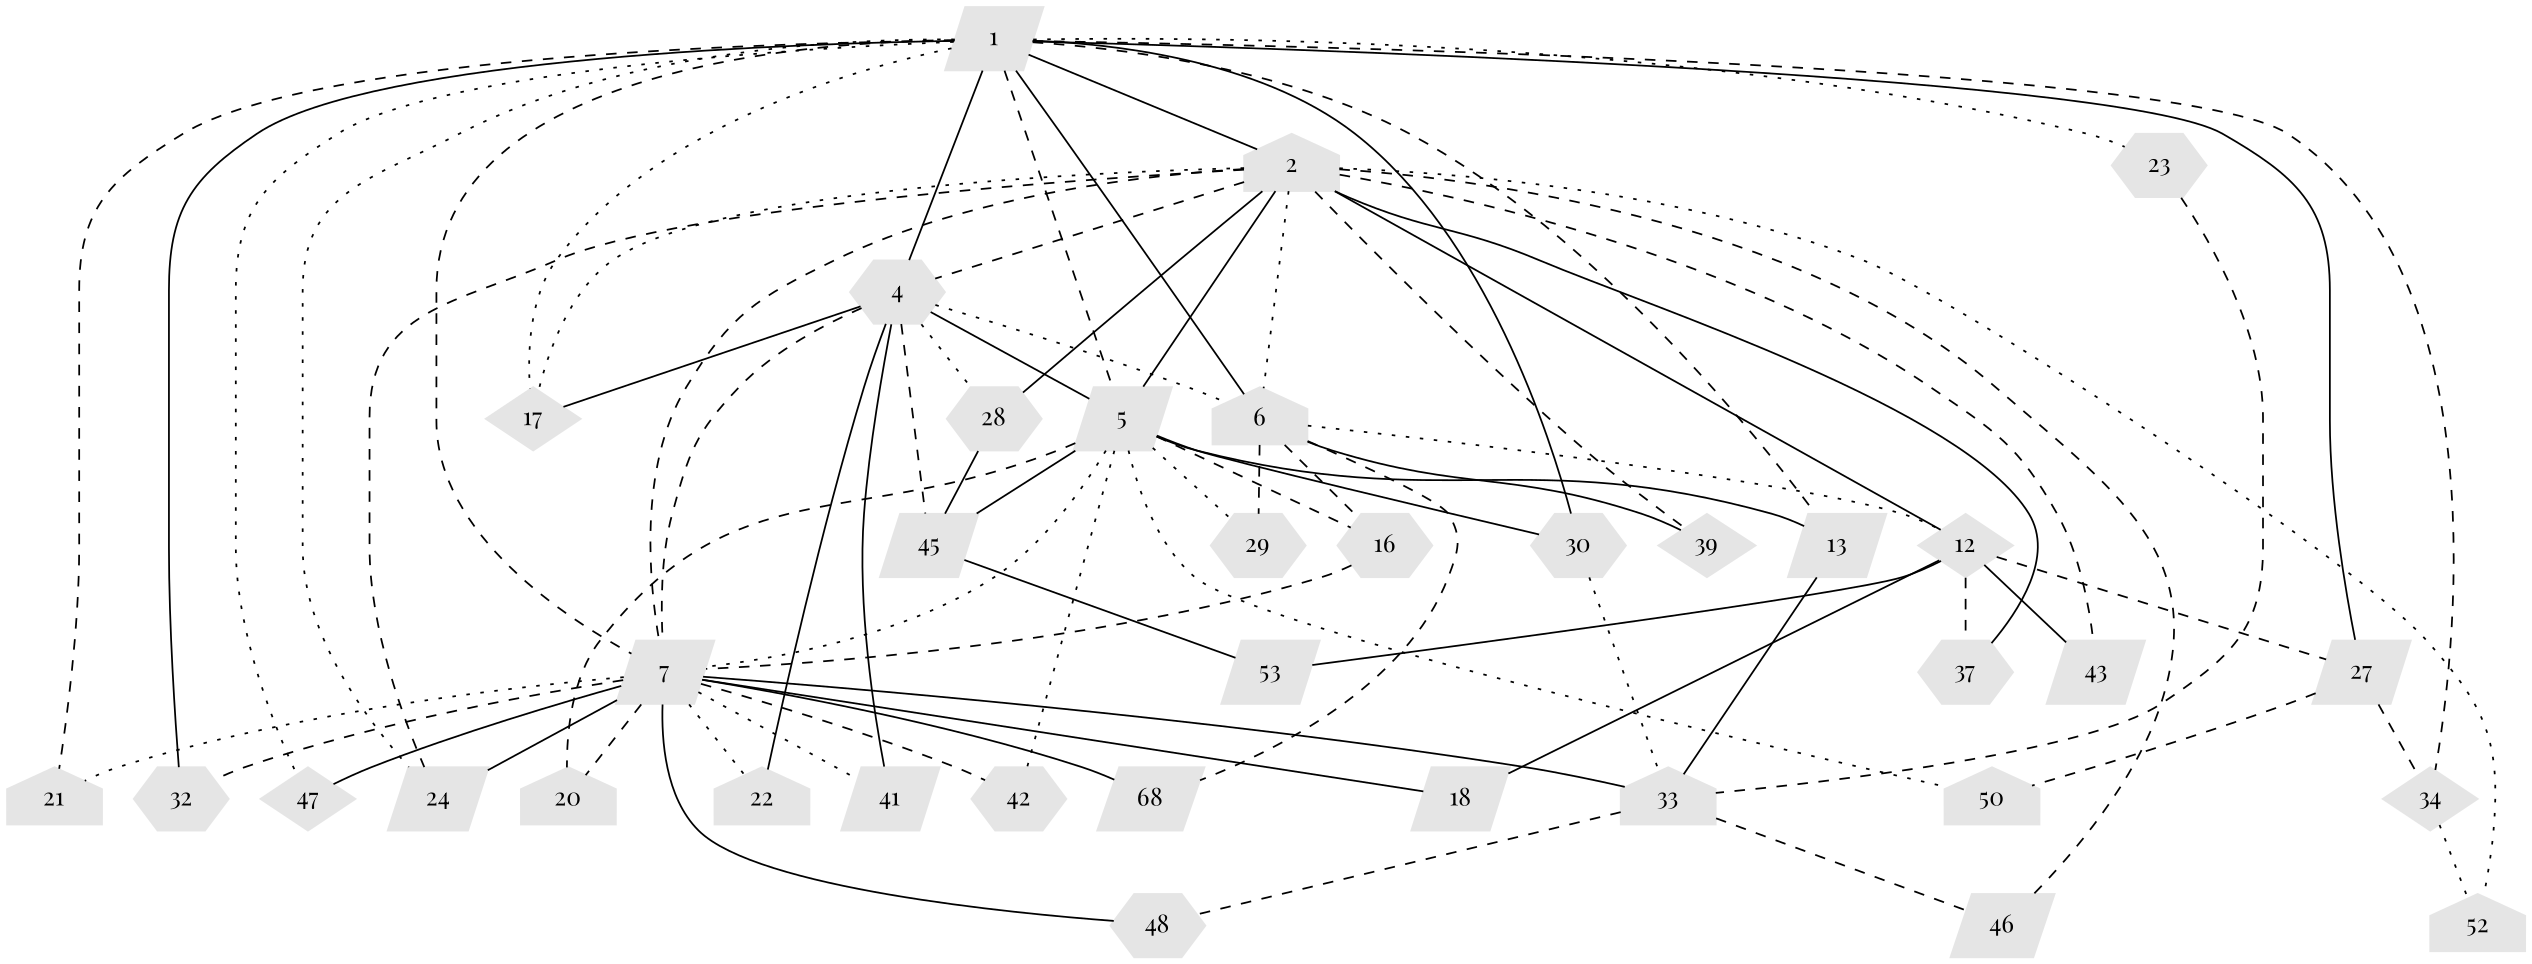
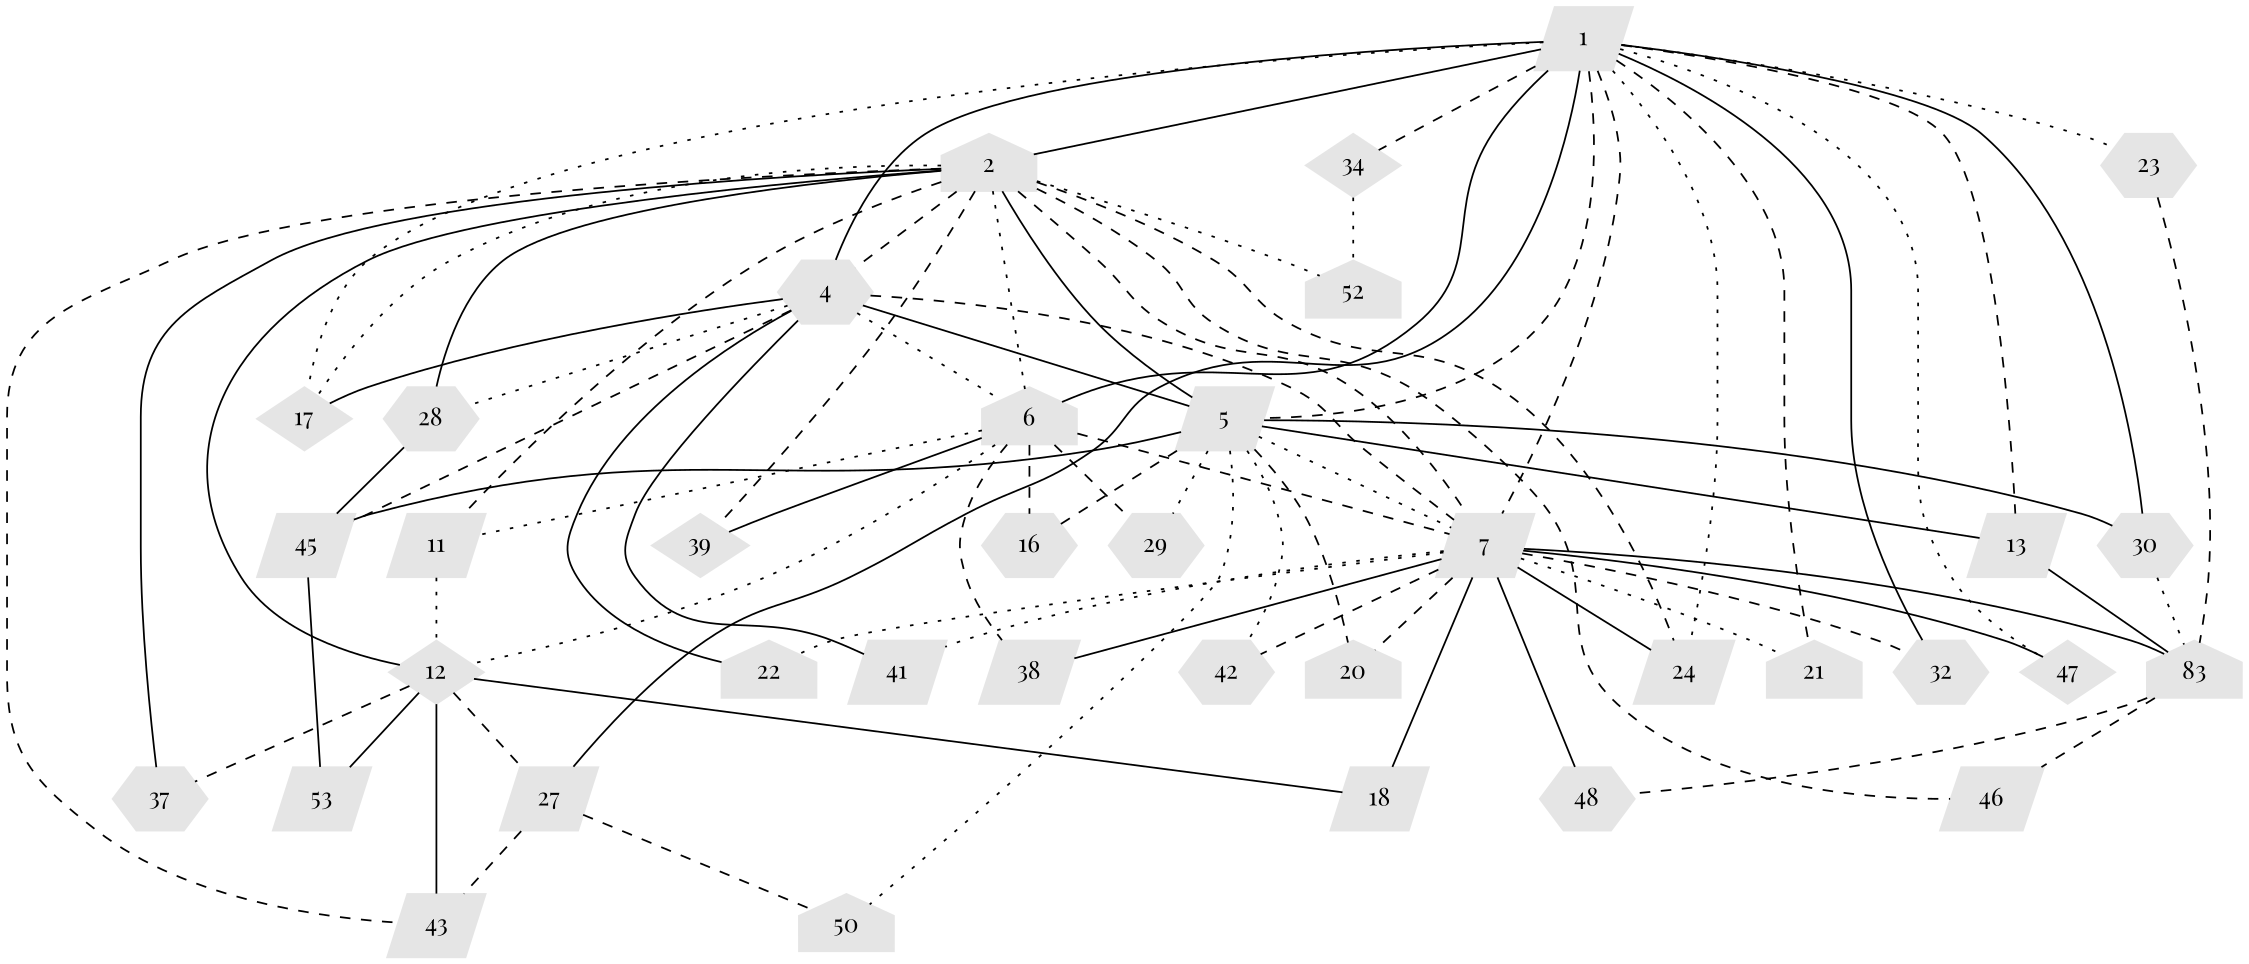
node "11": added
edge "16" -- "7": now "6" -- "7"
edge "27" -- "34": now "27" -- "43"
node "68": label "68" -> "38"
node "33": label "33" -> "83"
